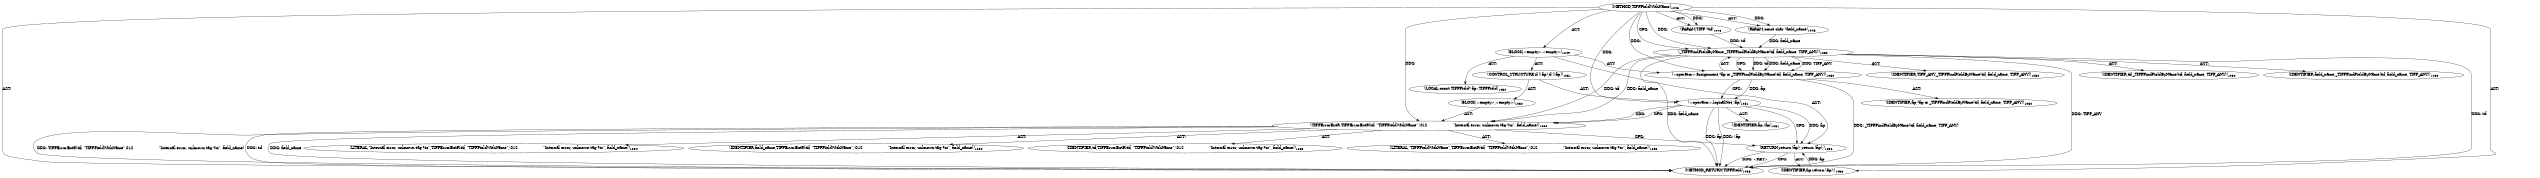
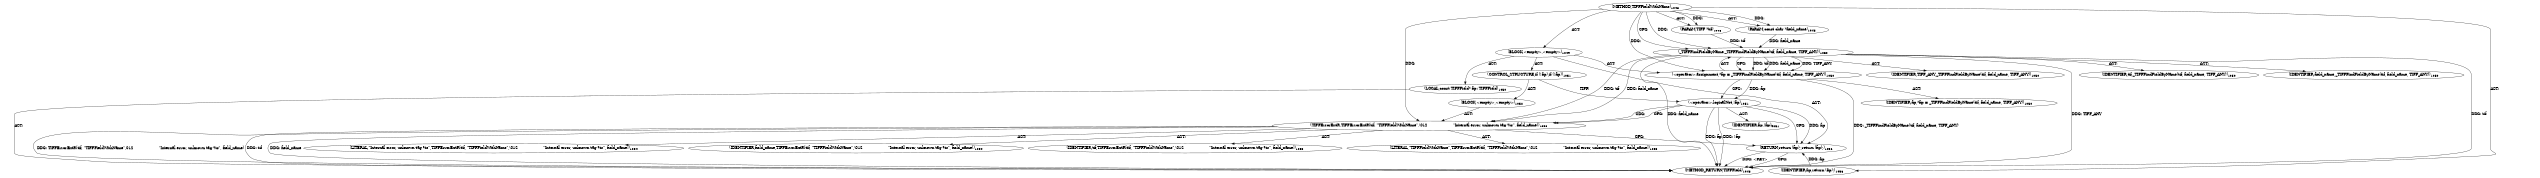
edge "(METHOD,TIFFFieldWithName)" -> "(<operator>.logicalNot,!fip)": removed, label "DDG:"
edge "(CONTROL_STRUCTURE,if (!fip),if (!fip))" -> "(<operator>.logicalNot,!fip)": label "AST: " -> "TIFF: "
node "(IDENTIFIER,fip,!fip)": text "1051" -> "9051"
edge "(METHOD,TIFFFieldWithName)" -> "(METHOD_RETURN,TIFFField)": now "(LOCAL,const TIFFField* fip: TIFFField)" -> "(METHOD_RETURN,TIFFField)"
edge "(RETURN,return (fip);,return (fip);)" -> "(IDENTIFIER,fip,return (fip);)": removed, label "AST:"
node "(METHOD_RETURN,TIFFField)": text "1058" -> "1048"
